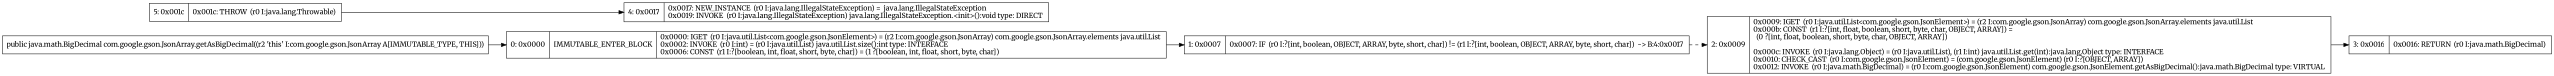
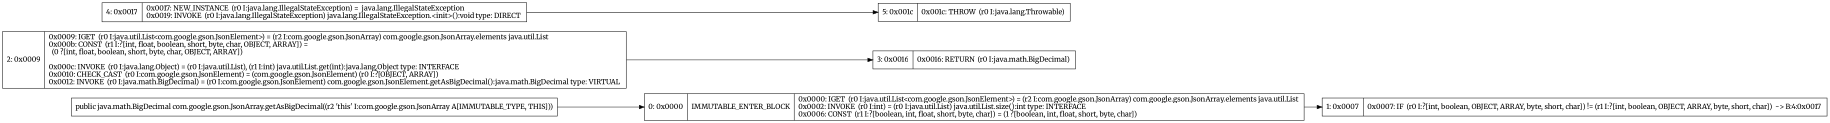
edge "5: 0x001c" -> "4: 0x0017": reversed
edge "1: 0x0007" -> "2: 0x0009": removed
